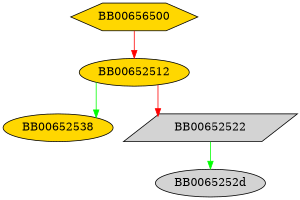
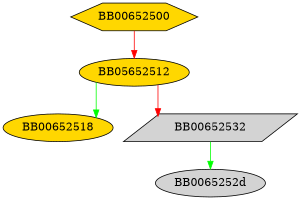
node "BB00656500": label "BB00656500" -> "BB00652500"
node "BB00652512": label "BB00652512" -> "BB05652512"
node "BB00652538": label "BB00652538" -> "BB00652518"
node "BB00652522": label "BB00652522" -> "BB00652532"
